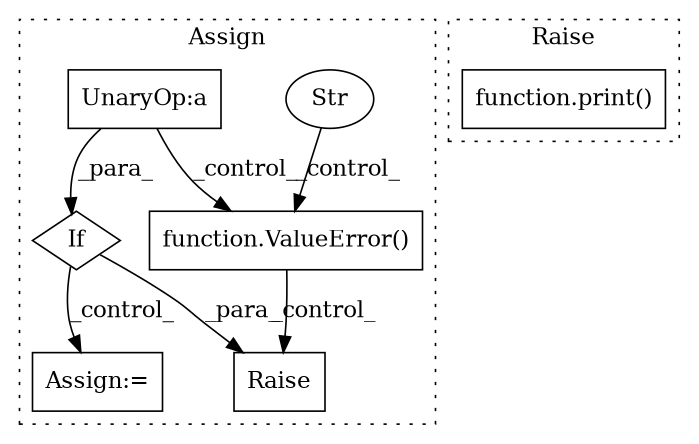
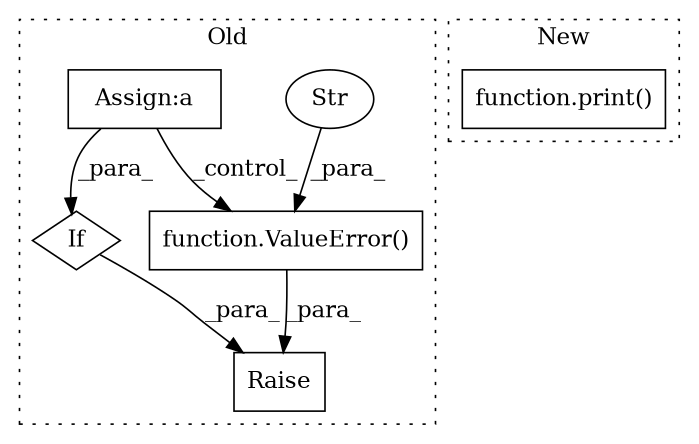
cluster "Assign": label "Assign" -> "Old"
cluster "Raise": label "Raise" -> "New"
node "UnaryOp:a": label "UnaryOp:a" -> "Assign:a"
edge "Str" -> "function.ValueError()": label "_control_" -> "_para_"
edge "function.ValueError()" -> "Raise": label "_control_" -> "_para_"
node "Assign:=": removed
